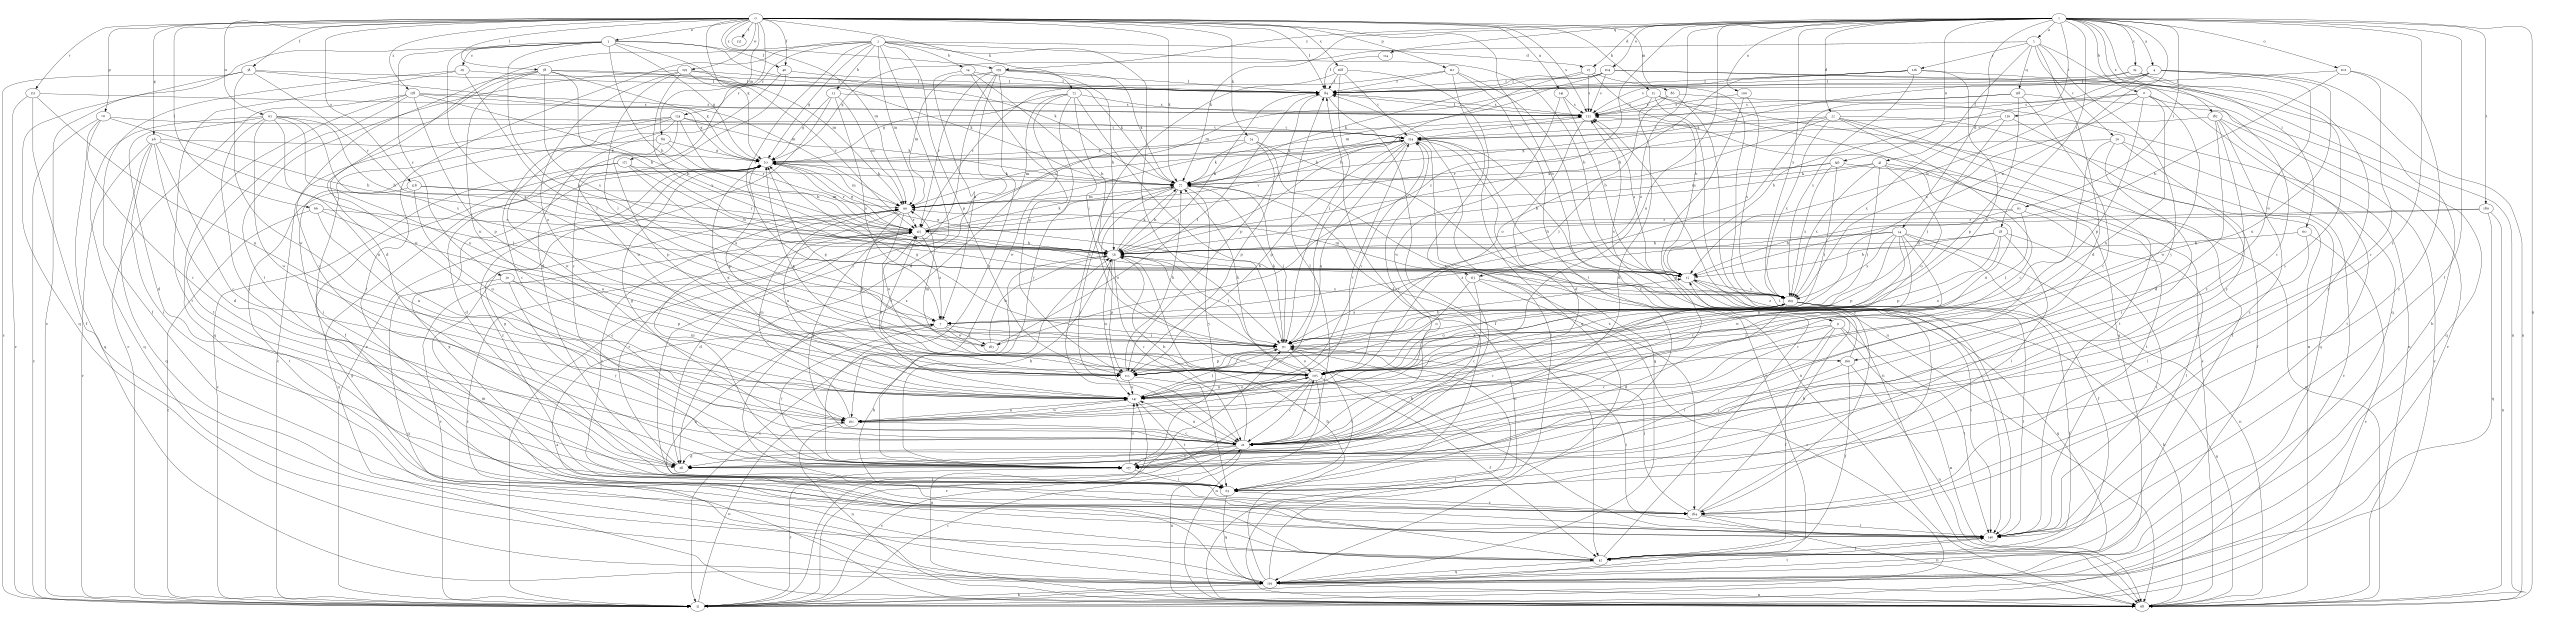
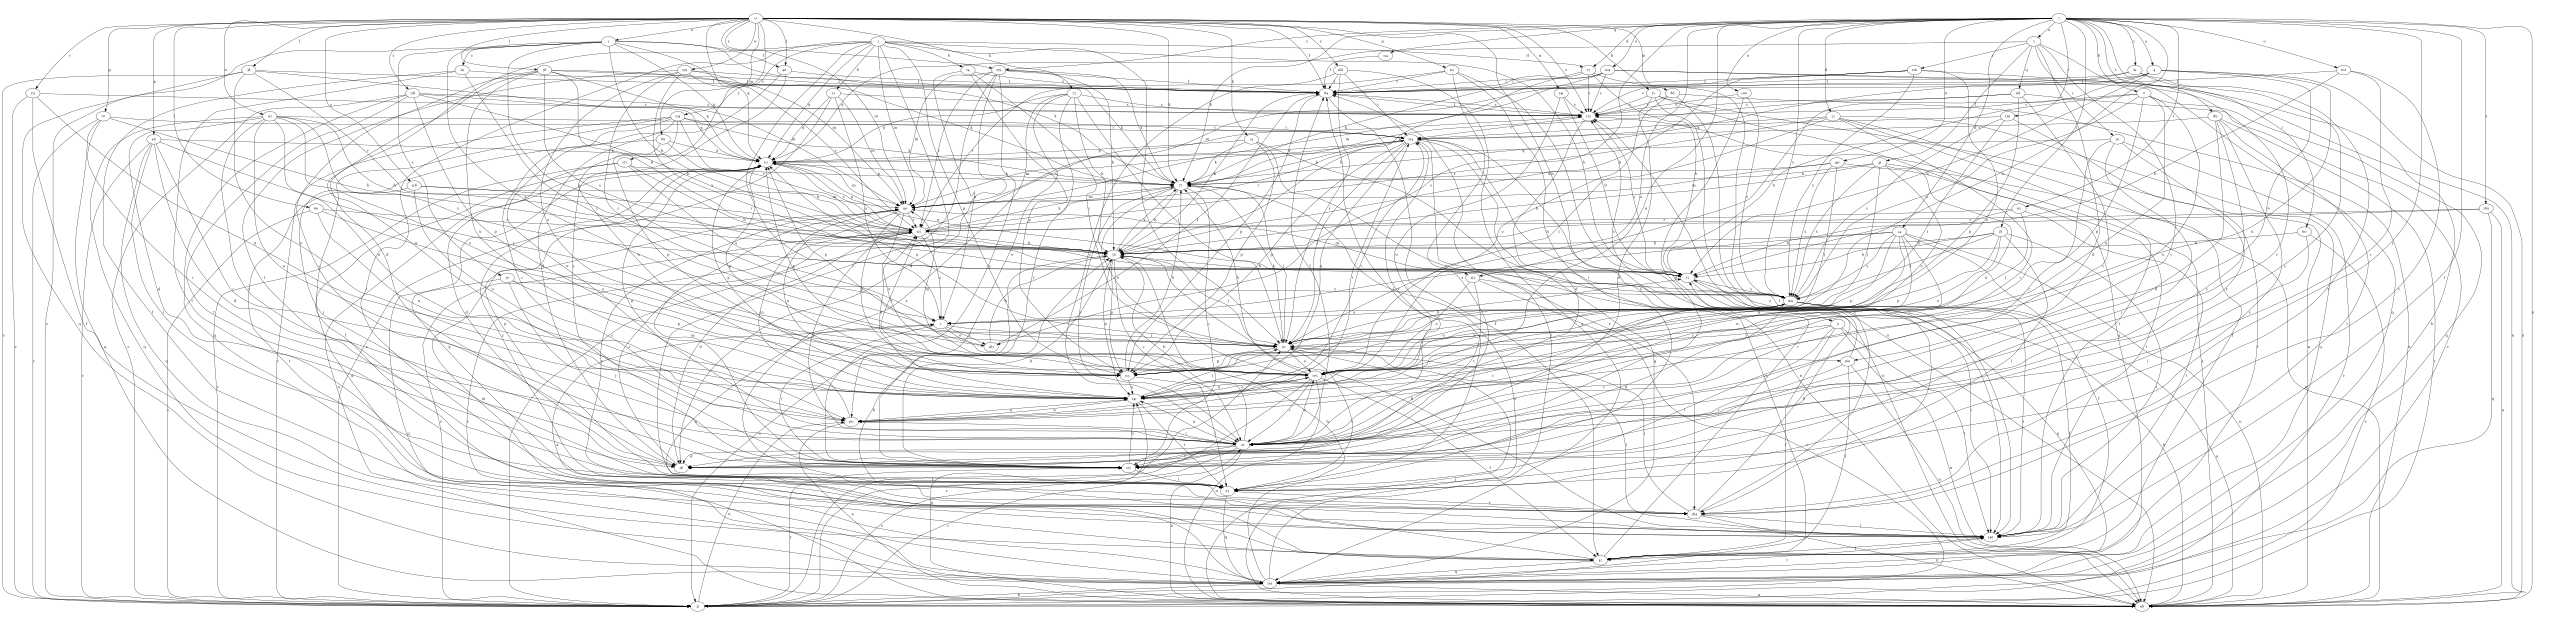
node "135": removed
edge "22" -> "169": now "58" -> "169"
